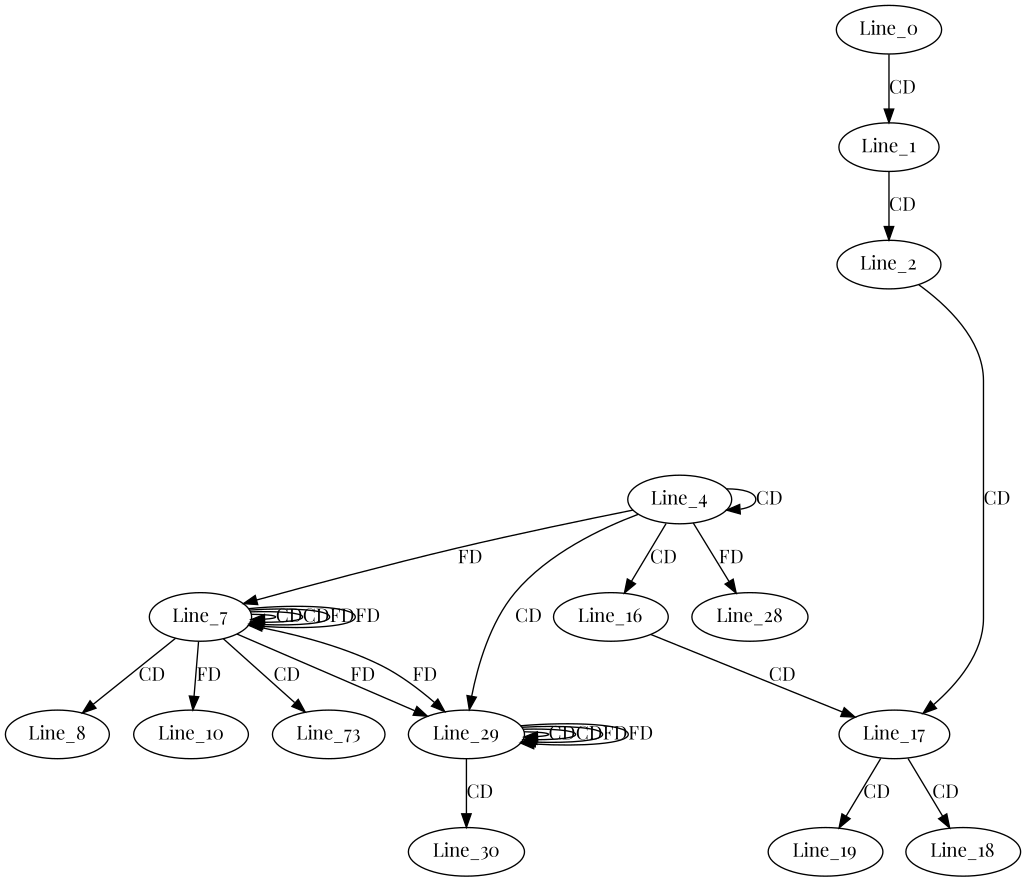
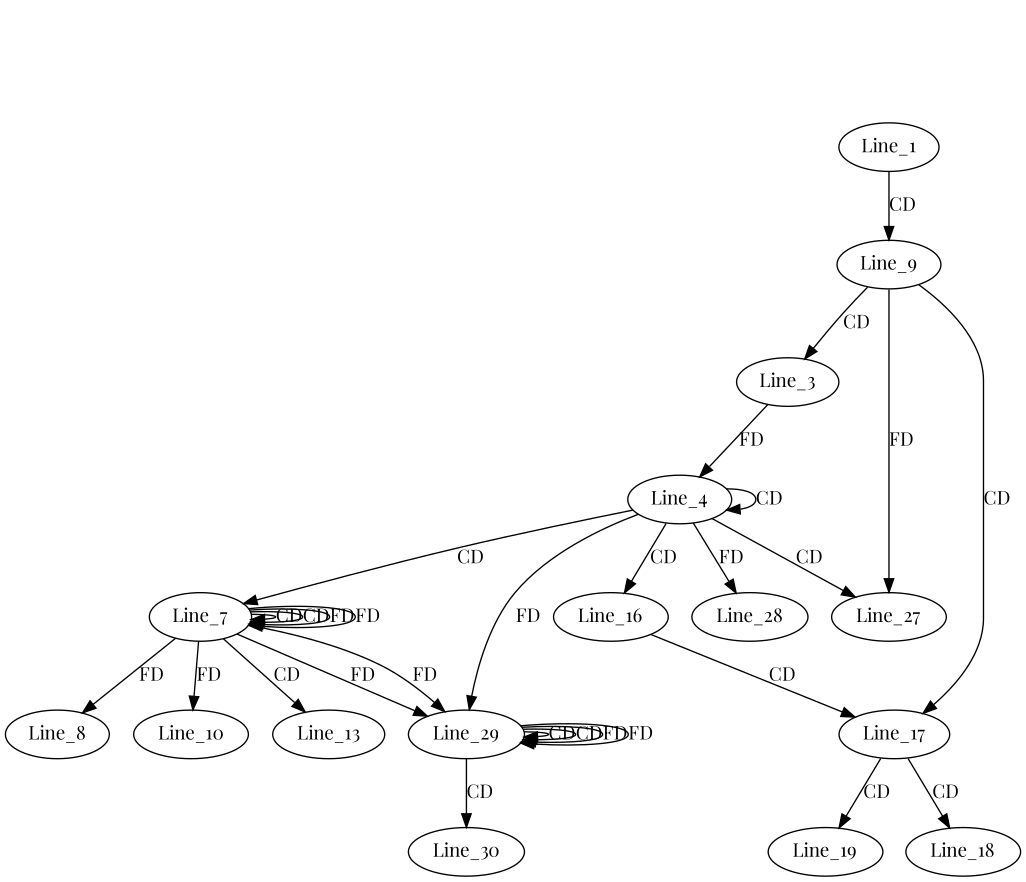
node "Line_0": removed
node "Line_2": label "Line_2" -> "Line_9"
node "Line_3": added
edge "Line_4" -> "Line_7": label "FD" -> "CD"
edge "Line_4" -> "Line_29": label "CD" -> "FD"
node "Line_27": added
edge "Line_7" -> "Line_8": label "CD" -> "FD"
node "Line_73": label "Line_73" -> "Line_13"
